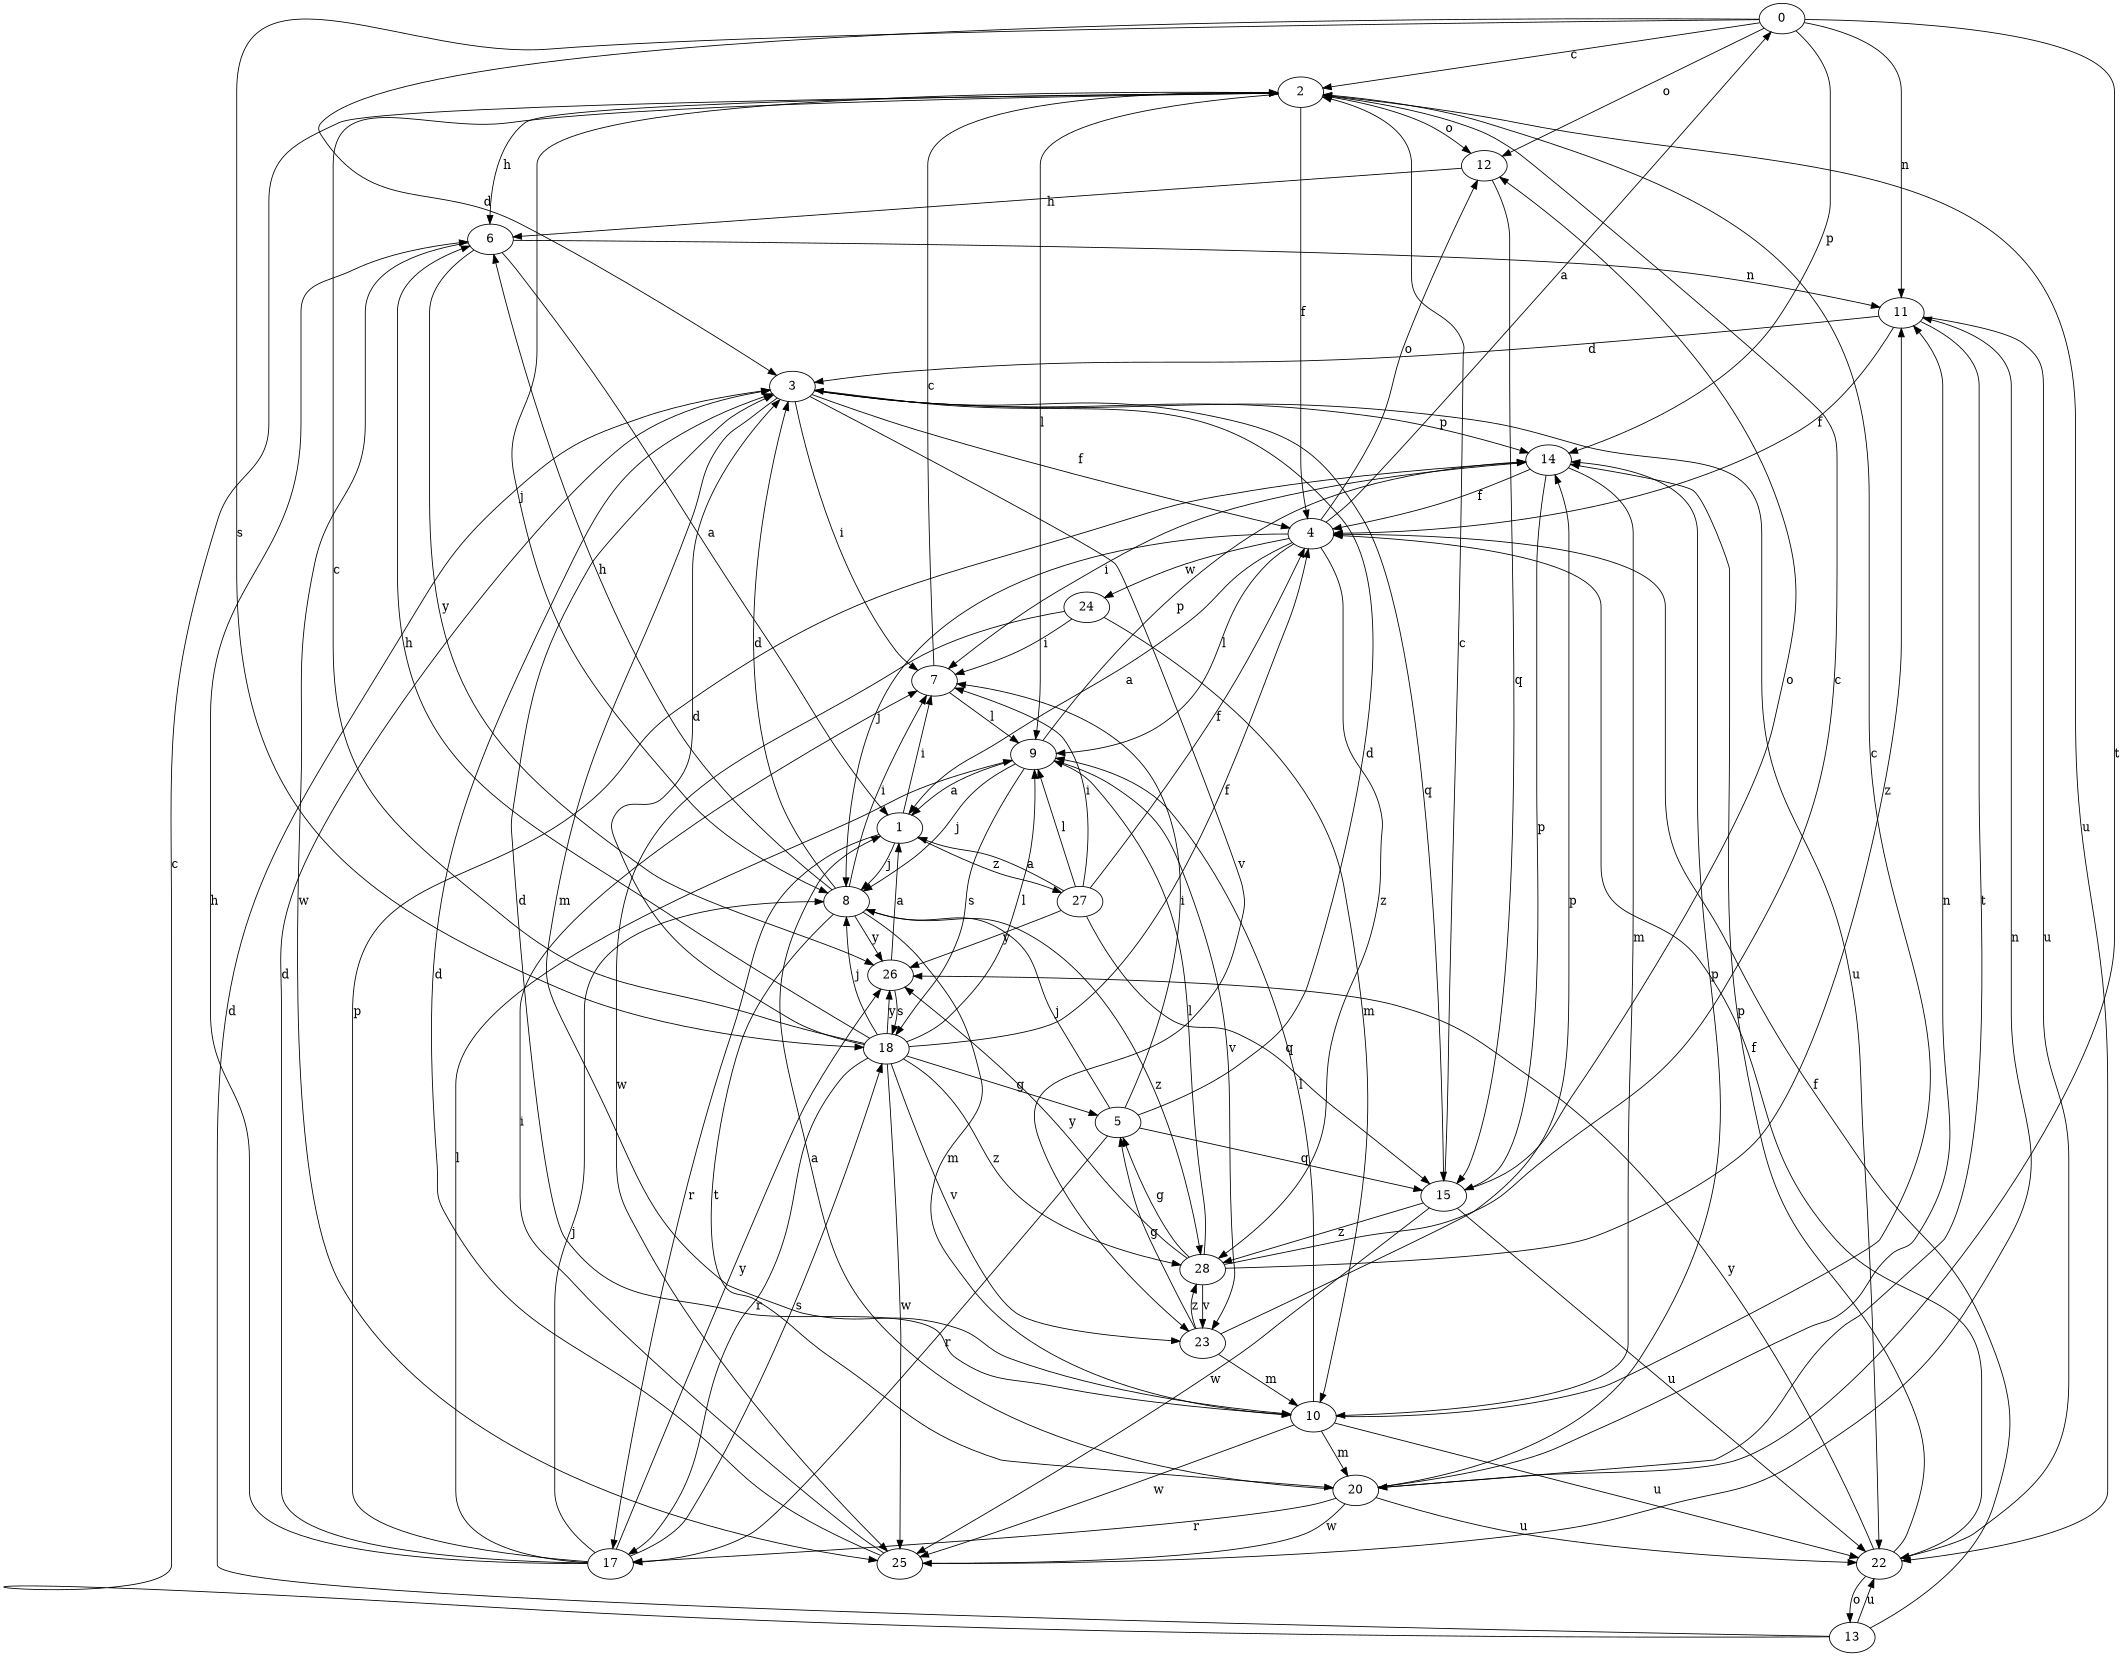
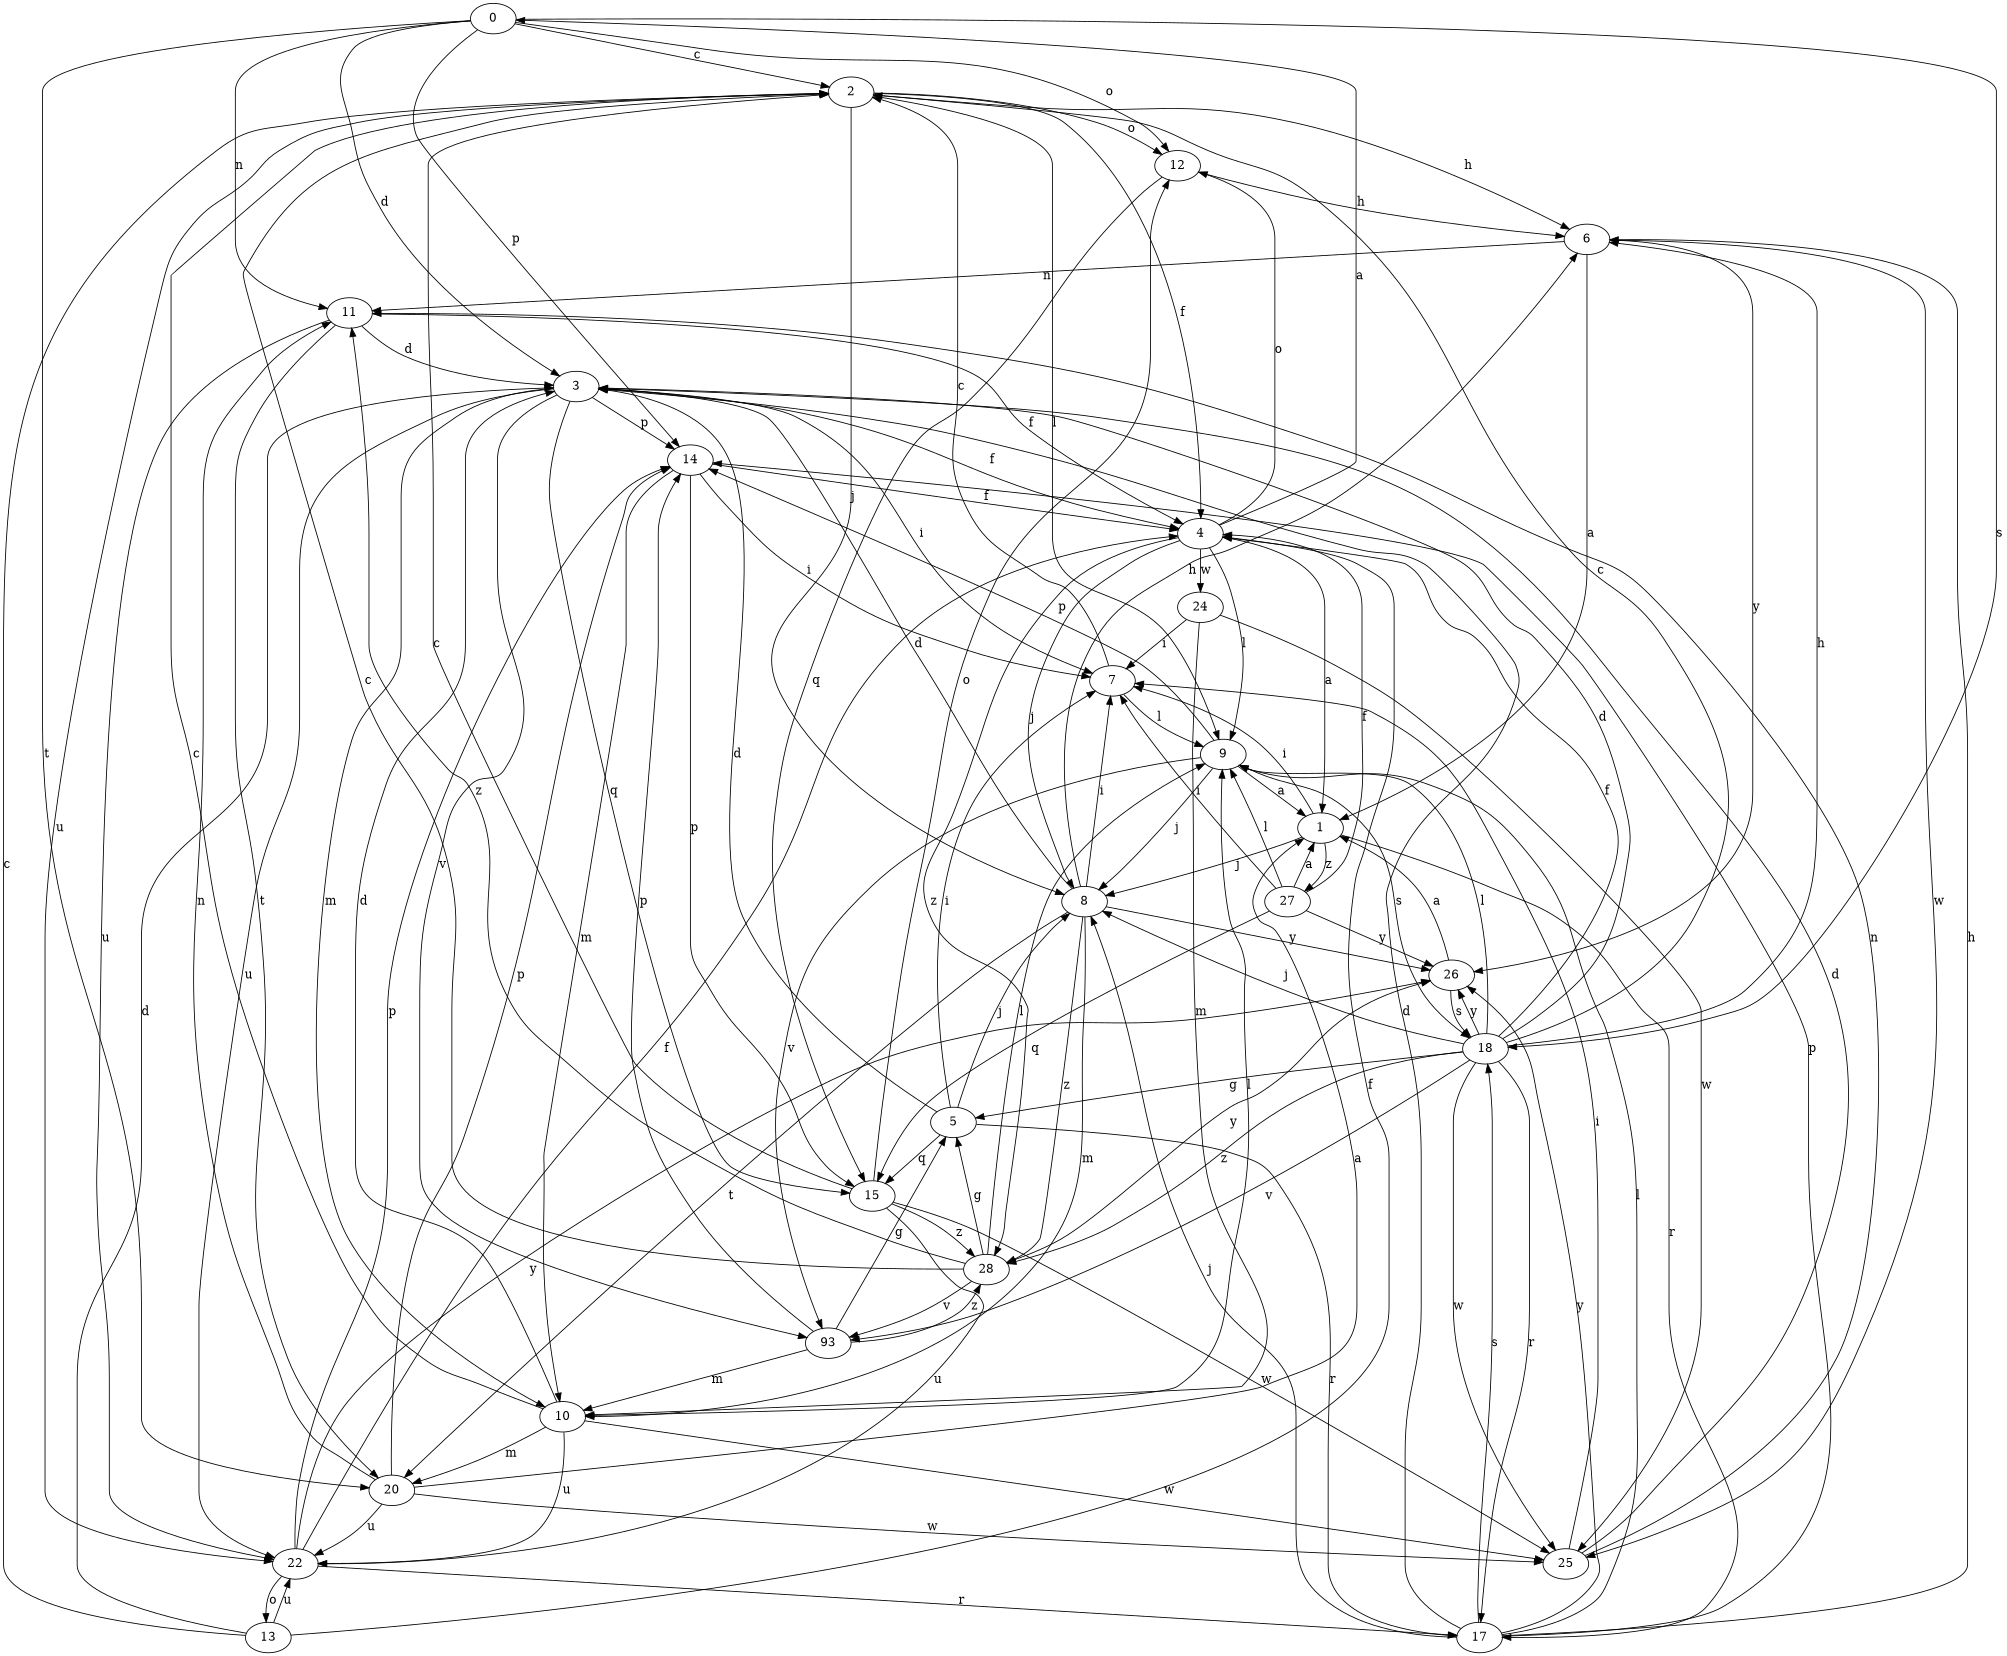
node "23": label "23" -> "93"
edge "20" -> "17": now "22" -> "17"
